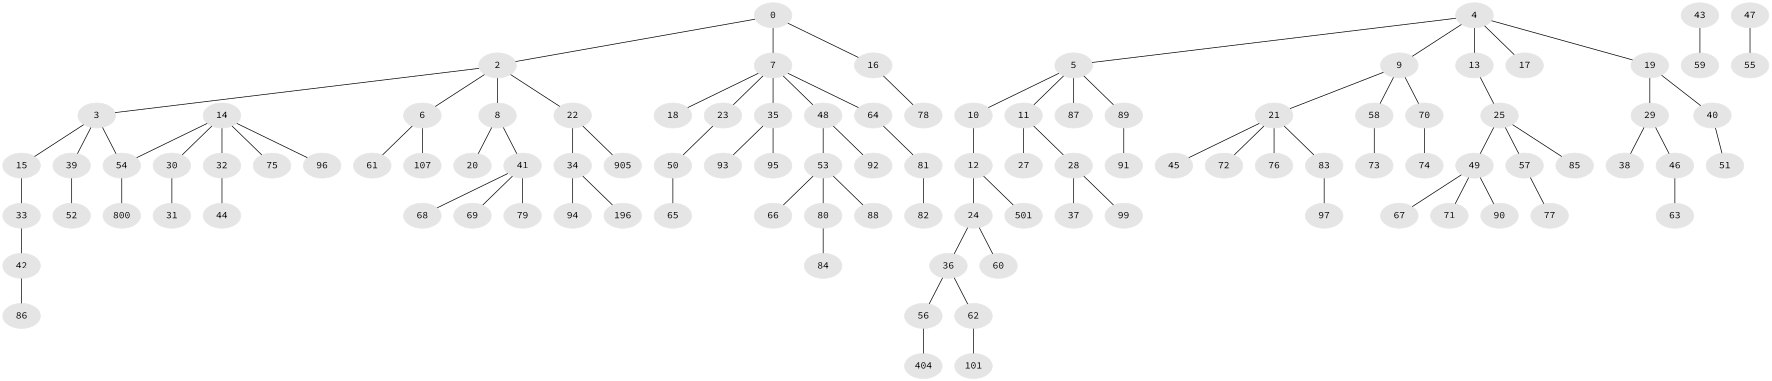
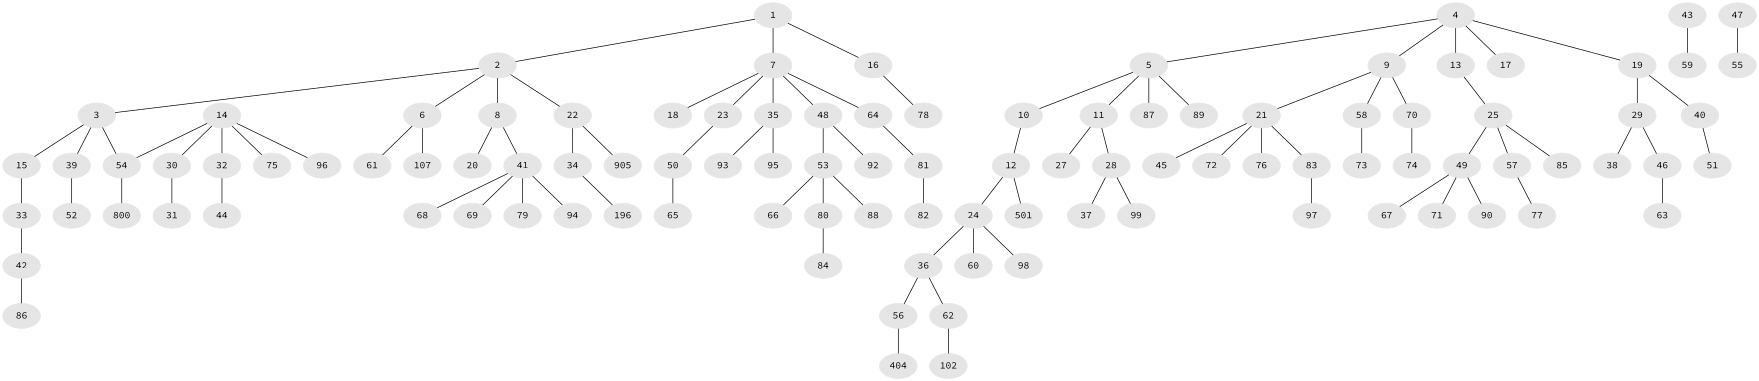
node "0": label "0" -> "1"
node "91": removed
edge "34" -- "94": now "41" -- "94"
node "98": added
node "101": label "101" -> "102"
